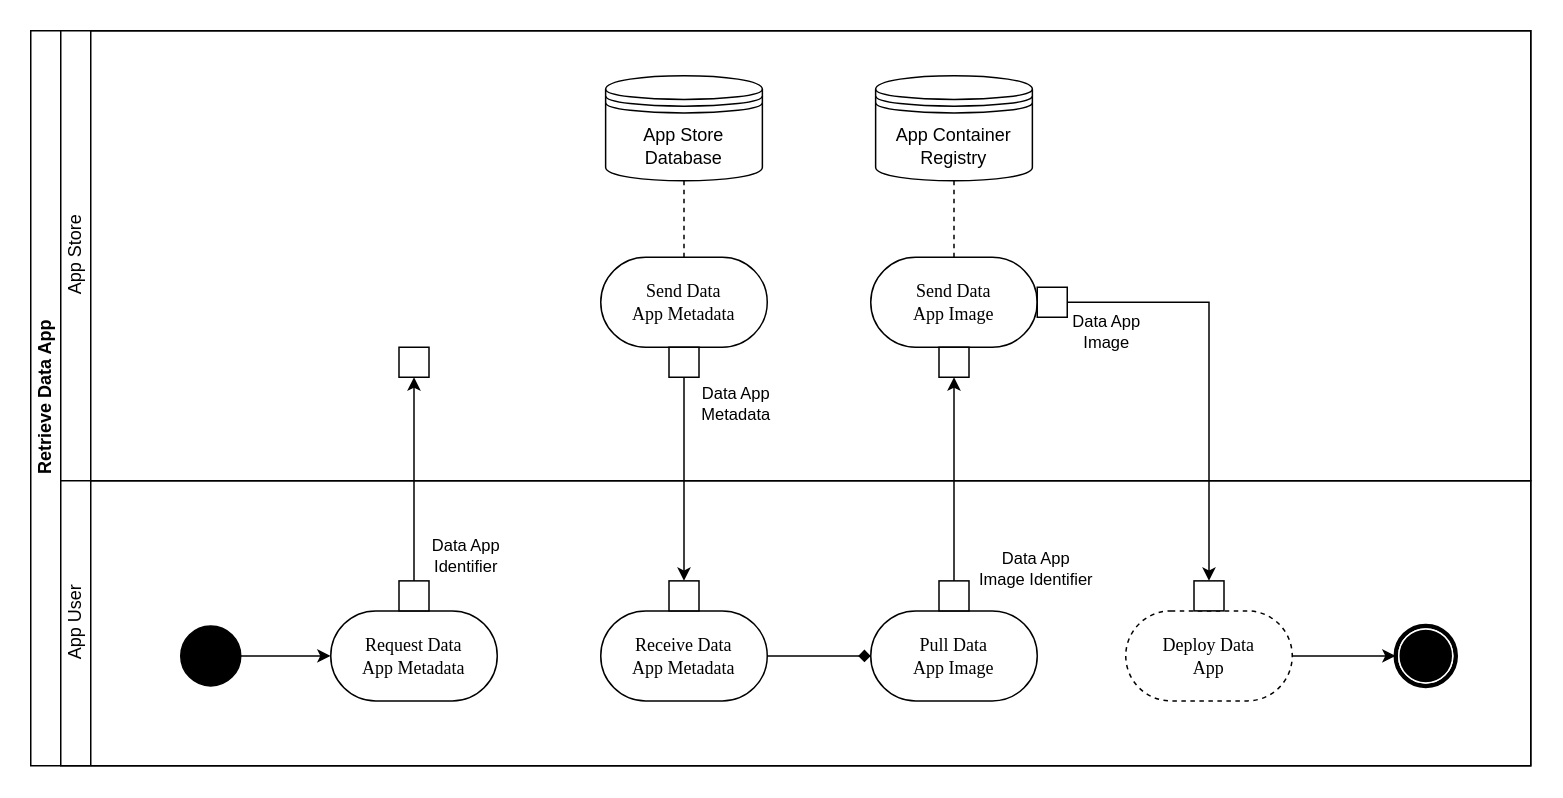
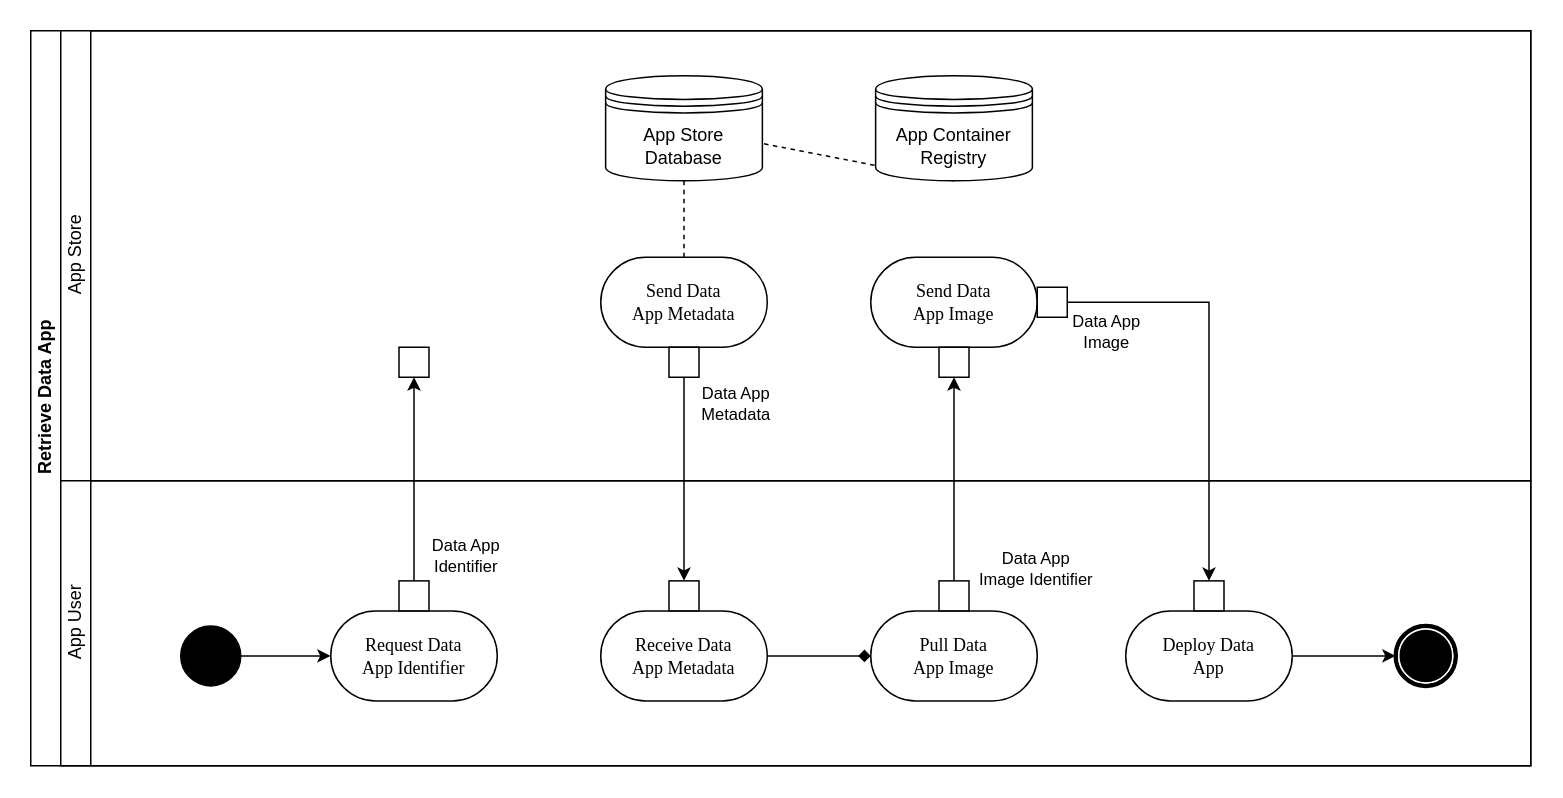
edge "App Container Registry" -- "Send Data App Image": now "App Container Registry" -- "App Store Database"
node "Request Data App Metadata": label "Request Data App Metadata" -> "Request Data App Identifier"
node "Deploy Data App": style dashed -> solid
